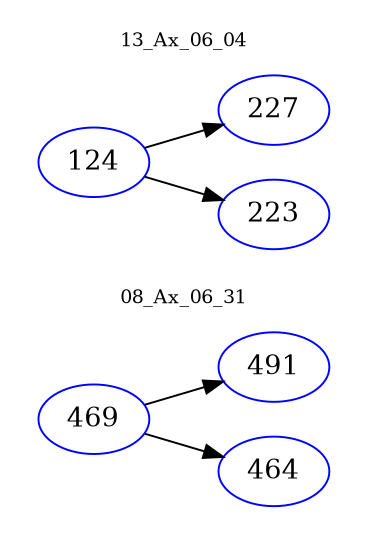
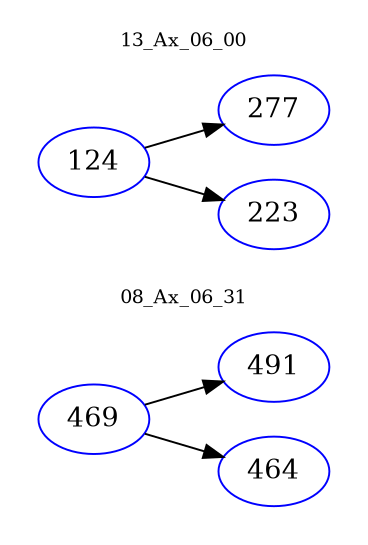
cluster "13_Ax_06_04": label "13_Ax_06_04" -> "13_Ax_06_00"
node "227": label "227" -> "277"
